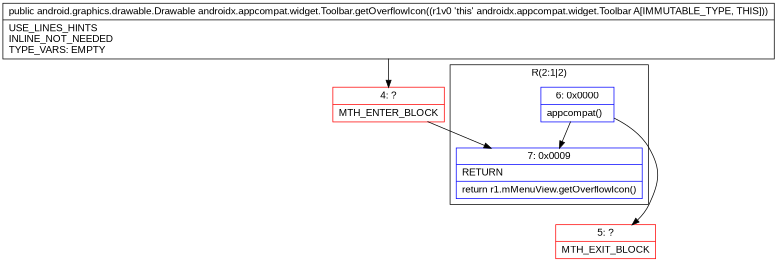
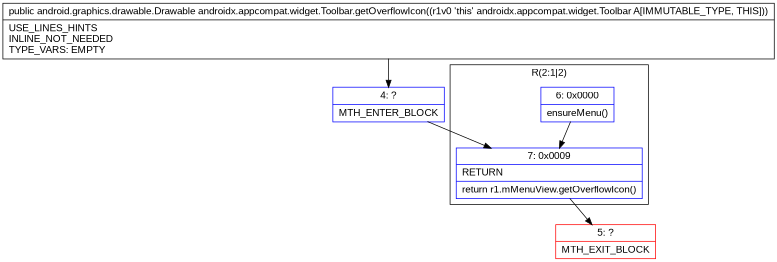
node "4: ?": color red -> blue
node "6: 0x0000": text "appcompat()" -> "ensureMenu()"
edge "6: 0x0000" -> "5: ?": now "7: 0x0009" -> "5: ?"
